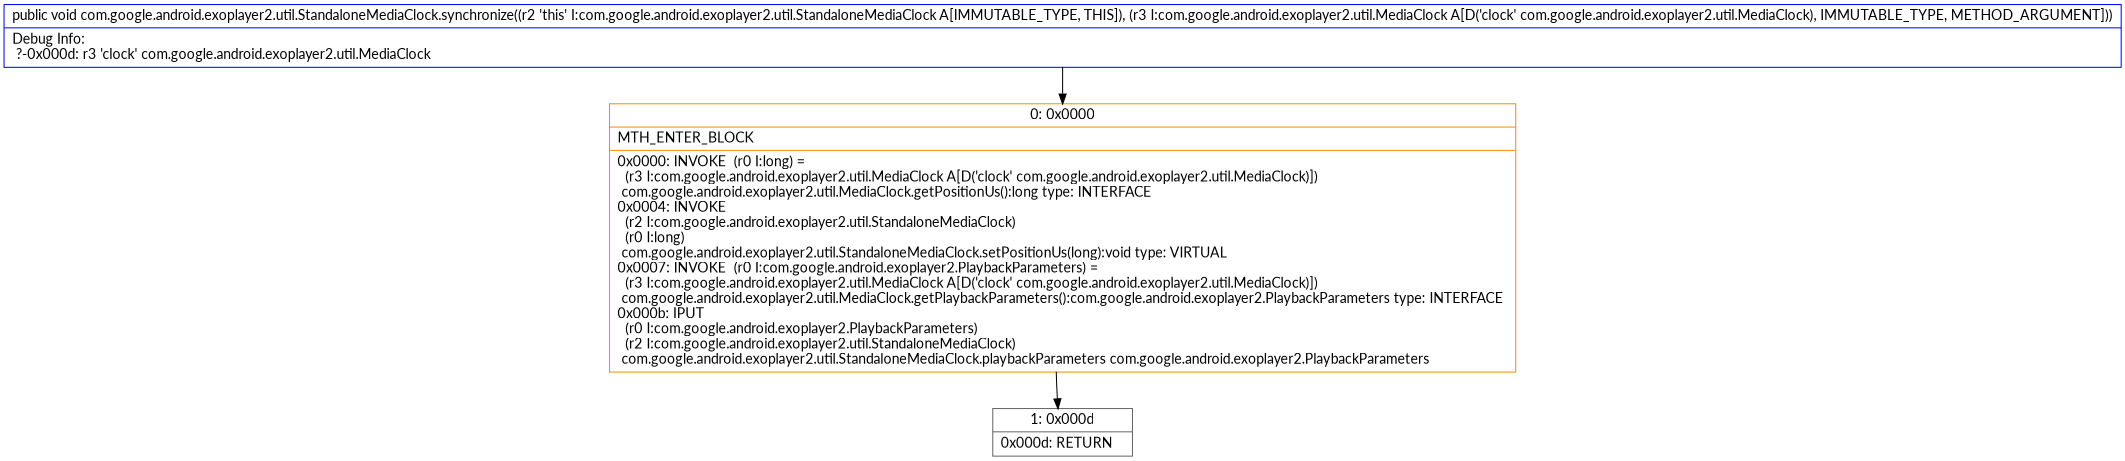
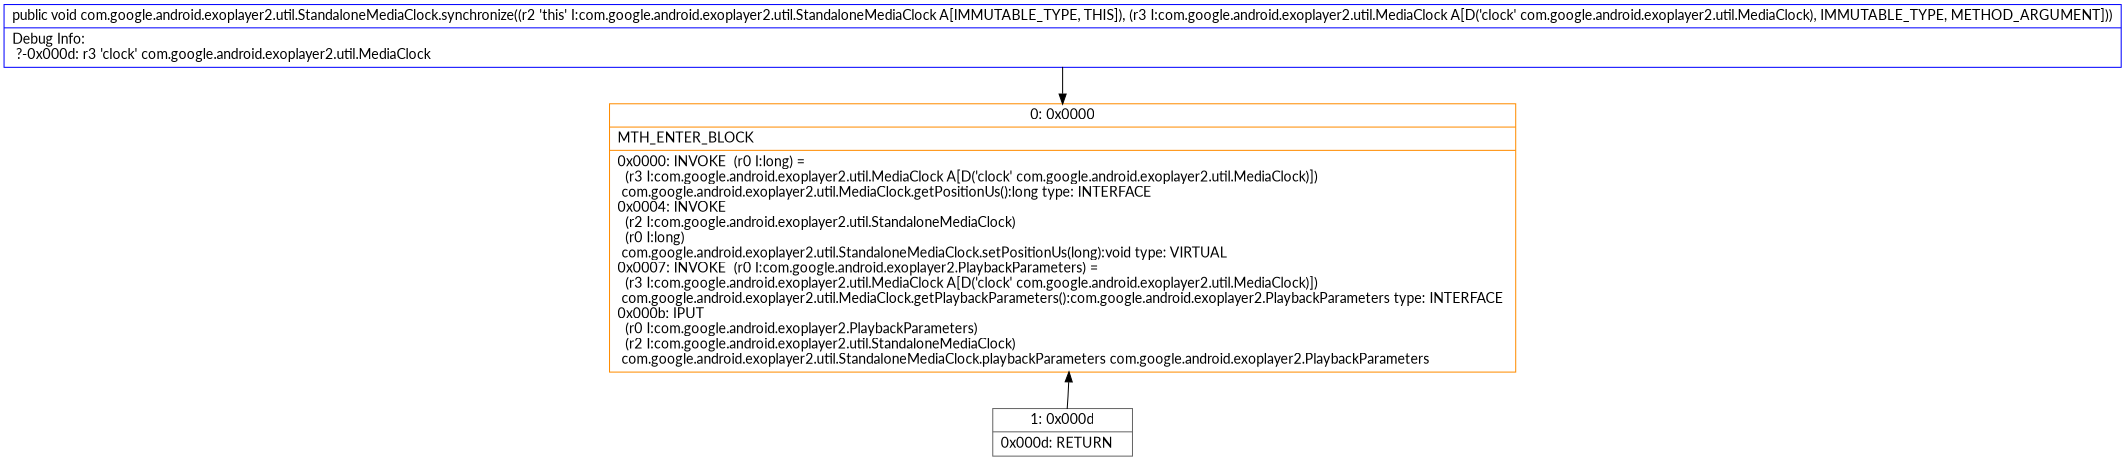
edge "0: 0x0000" -> "1: 0x000d": reversed
